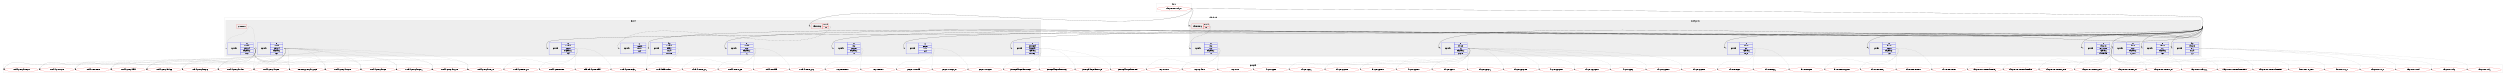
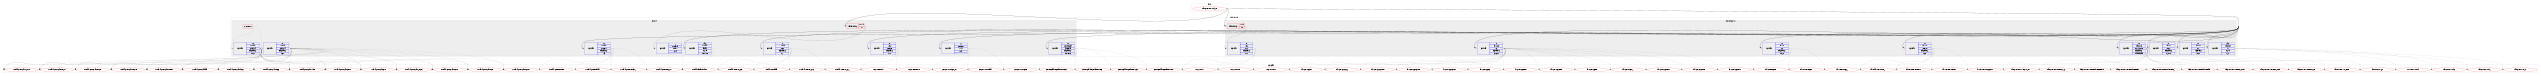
node "sys-devel/any-1.11.6-r3": label "sys-devel/any-1.11.6-r3" -> "sys-devel/automake-1.11.6-r3"
node "sys-devel/misc-1.10.3-r3": label "sys-devel/misc-1.10.3-r3" -> "sys-devel/automake-1.10.3-r3"
node "sys-conditional/automake-1.4_p6-r2": label "sys-conditional/automake-1.4_p6-r2" -> "sys-devel/automake-1.4_p6-r2"
node "sys-devel/automake-1.5-r2": added
node "sys-devel/automake-1.15.1-r4": label "sys-devel/automake-1.15.1-r4" -> "sys-devel/automake-1.15.1-r2"
node "gettext-devel/autoconf-9999": label "gettext-devel/autoconf-9999" -> "sys-devel/autoconf-9999"
node "dev-devel/libtool-2.4.6-r4": label "dev-devel/libtool-2.4.6-r4" -> "sys-devel/libtool-2.4.6-r4"
node "virtual/smaller-0-r1": label "virtual/smaller-0-r1" -> "virtual/libintl-0-r1"
node "dev-lang/lua-5.2.4": label "dev-lang/lua-5.2.4" -> "dev-lang/utils-5.2.4"
node "dev-libs/glib-2.58.2": label "dev-libs/glib-2.58.2" -> "dev-libintl/glib-2.58.2"
node "dev-libs/libgcrypt-1.8.4": label "dev-libs/libgcrypt-1.8.4" -> "dev-devel/libgcrypt-1.8.4"
node "media-libs/libquvi-scripts-0.4.20": label "media-libs/libquvi-scripts-0.4.20" -> "media-libs/libquvi-virtual-0.4.20"
node "media-libs/libquvi-dep-0.4.14": label "media-libs/libquvi-dep-0.4.14" -> "media-libs/libquvi-scripts-0.4.14"
node "net-libintl/curl-7.64.0": label "net-libintl/curl-7.64.0" -> "net-misc/curl-7.64.0"
node "media-misc/quvi-0.4.2": label "media-misc/quvi-0.4.2" -> "media-libs/quvi-0.4.2"
node "media-libs/quvi-0.2.19": label "media-libs/quvi-0.2.19" -> "curl-libs/quvi-0.2.19"
